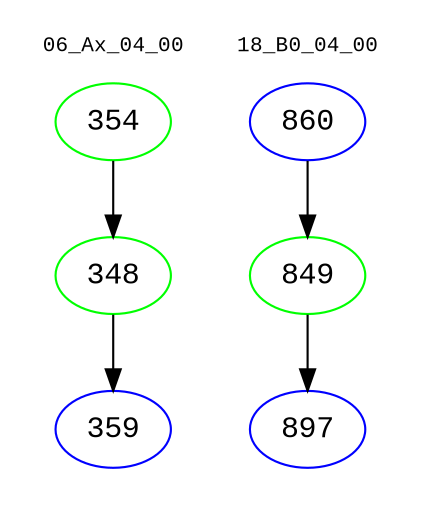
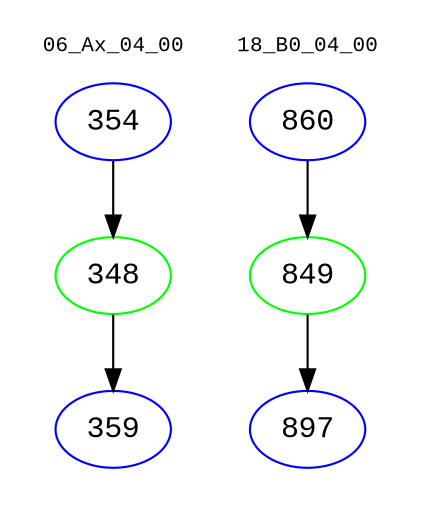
node "354": color green -> blue
